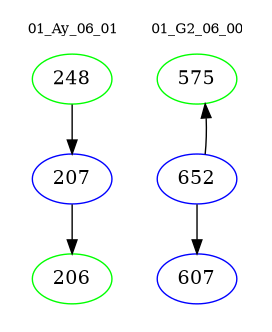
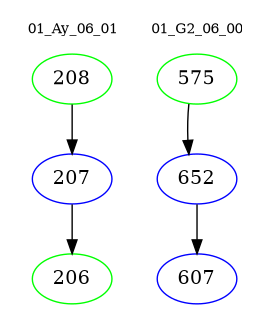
node "248": label "248" -> "208"
edge "652" -> "575": reversed
